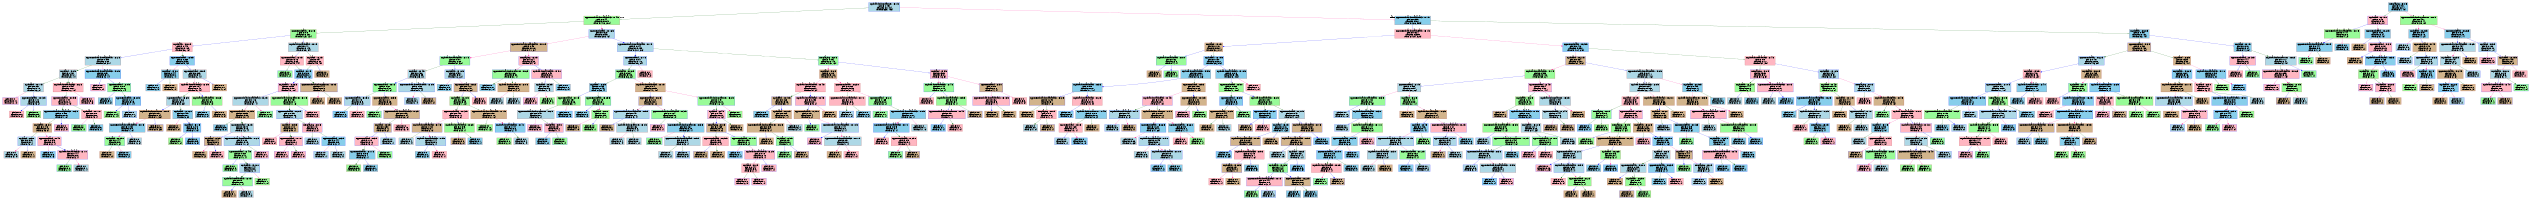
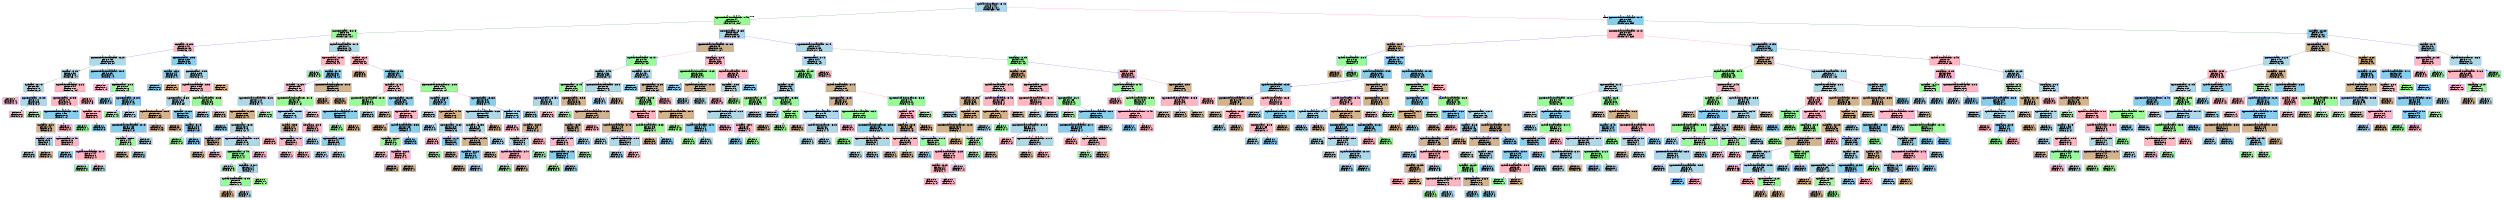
edge "my_hand <= 2.5 gini = 0.5 samples = 80 value = [40, 40]" -> "my_hand <= 7.5 gini = 0.316 samples = 61 value = [49, 12]": now "my_hand <= 2.5 gini = 0.5 samples = 80 value = [40, 40]" -> "me_playing <= 0.5 gini = 0.497 samples = 74 value = [34, 40]"
edge "my_health <= 26.5 gini = 0.227 samples = 46 value = [40, 6]" -> "my_hand <= 5.0 gini = 0.48 samples = 10 value = [6, 4]": color deeppink -> darkgreen
node "gini = 0.0 health = 8 value = [8, 0]": label "gini = 0.0 health = 8 value = [8, 0]" -> "gini = 0.0 samples = 8 value = [8, 0]"
